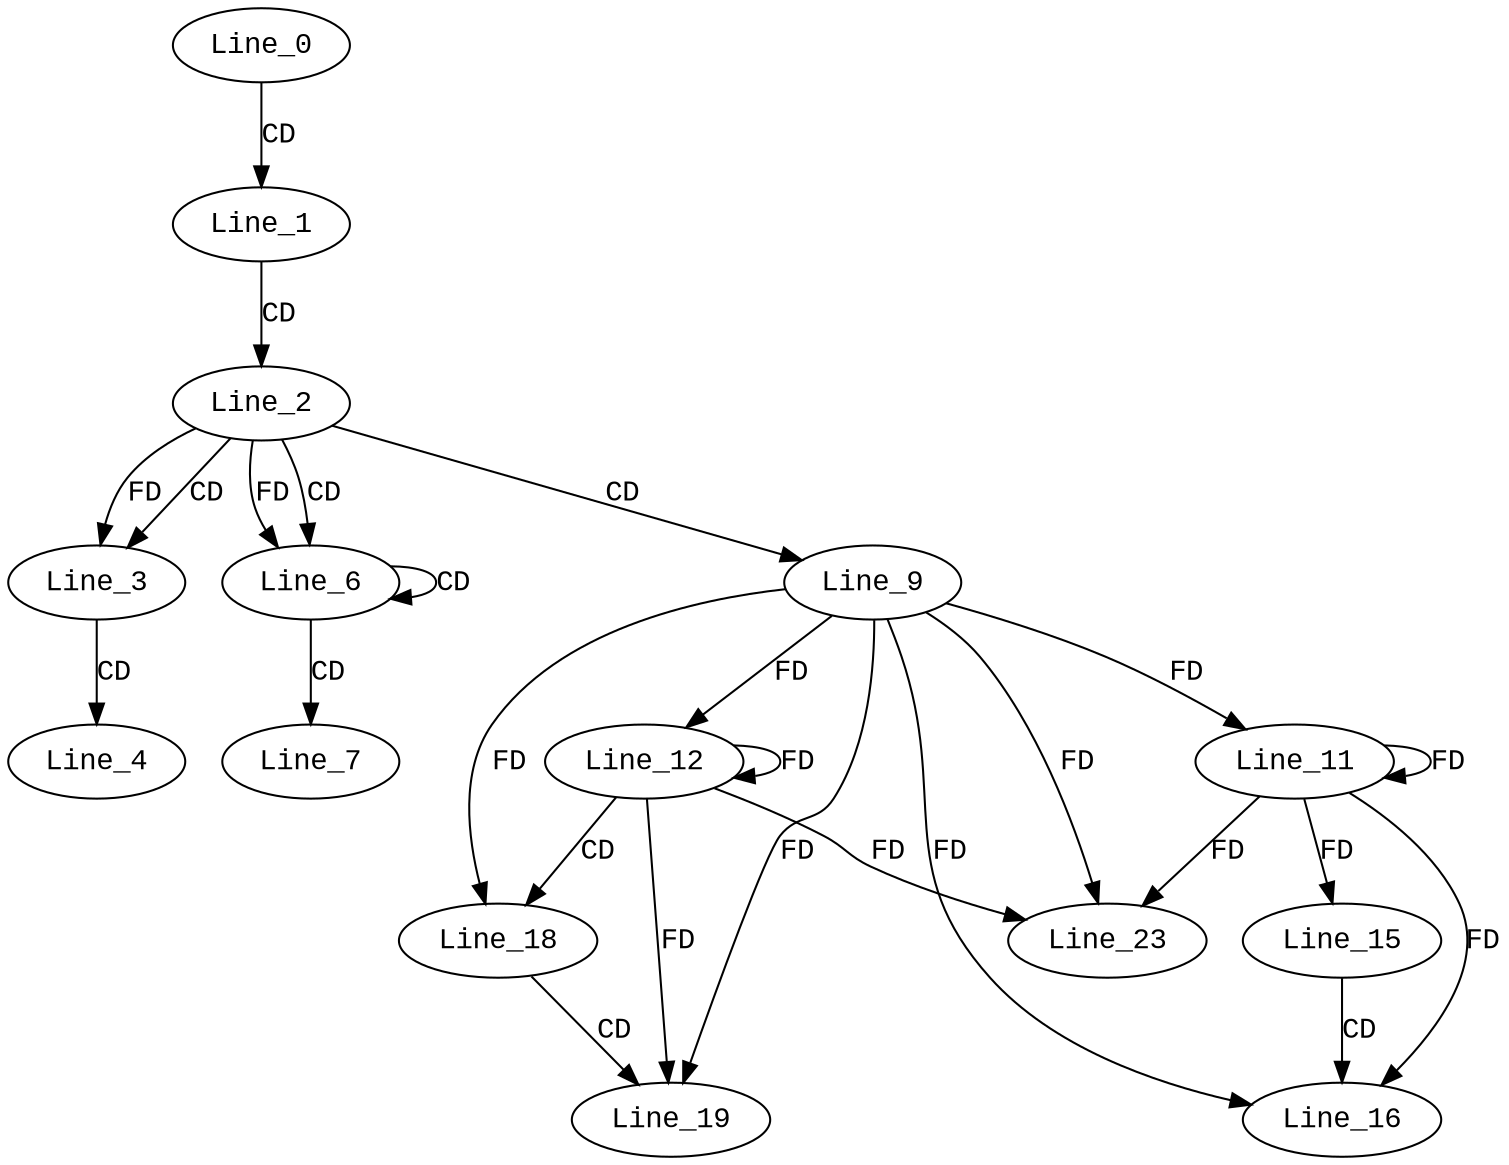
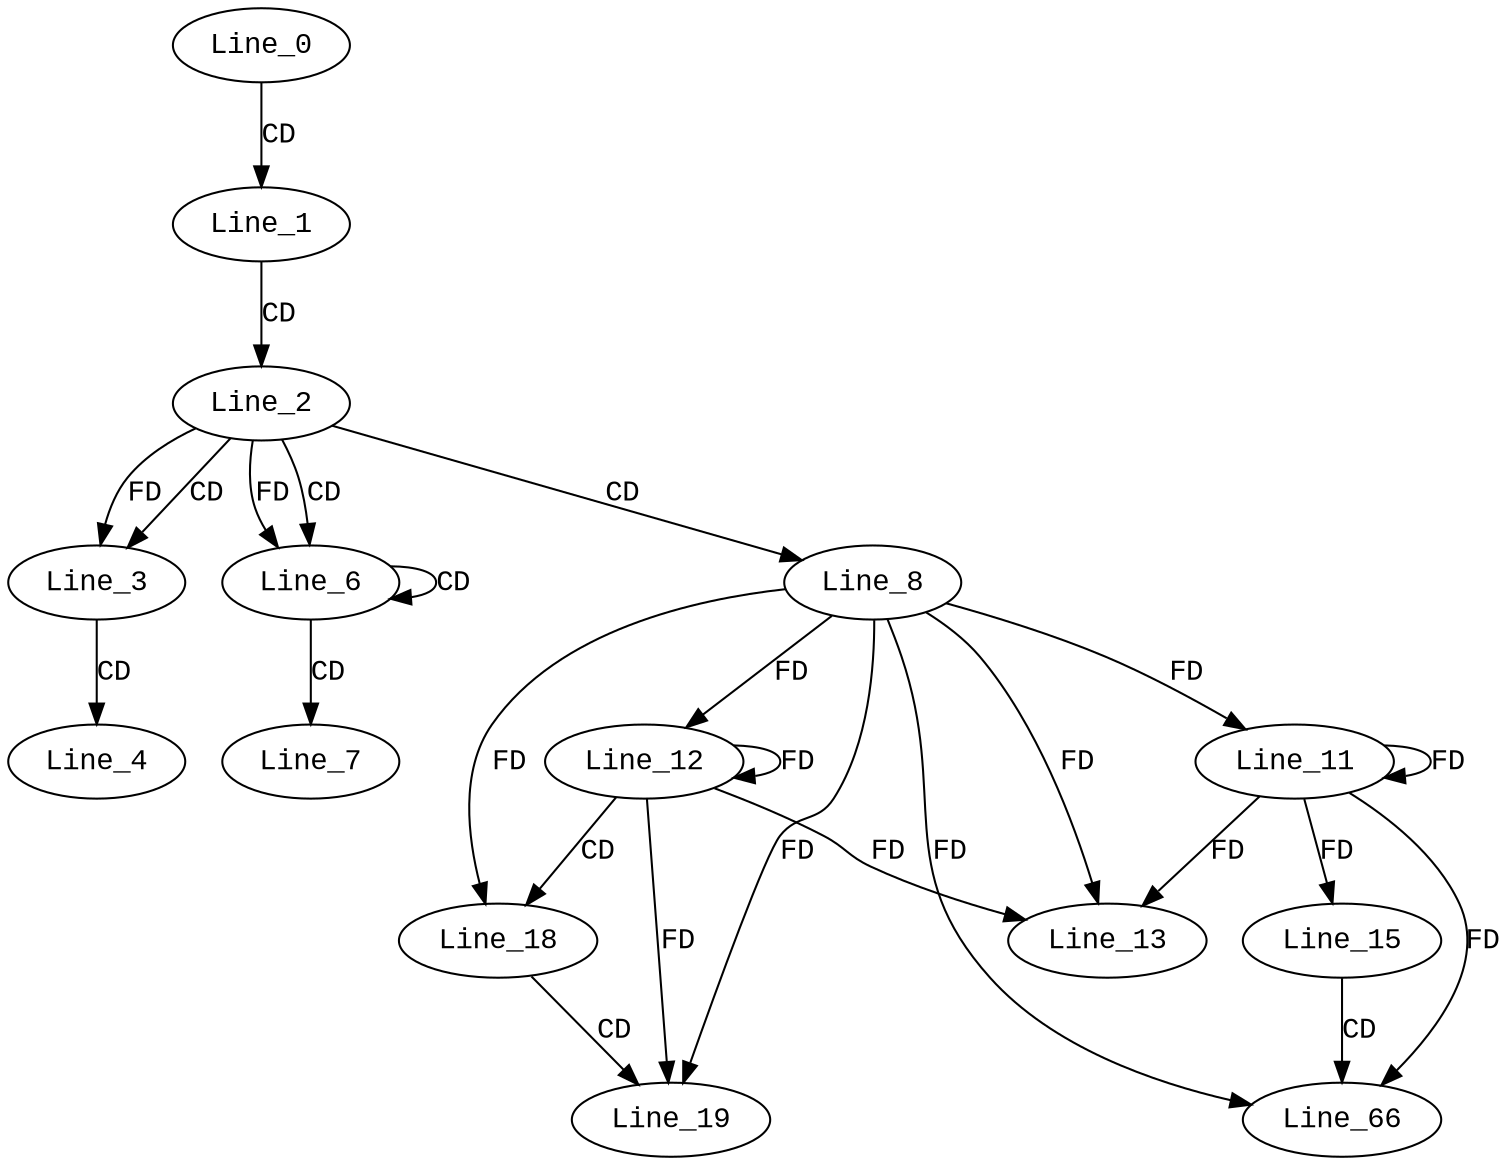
node "Line_9": label "Line_9" -> "Line_8"
node "Line_23": label "Line_23" -> "Line_13"
node "Line_16": label "Line_16" -> "Line_66"
